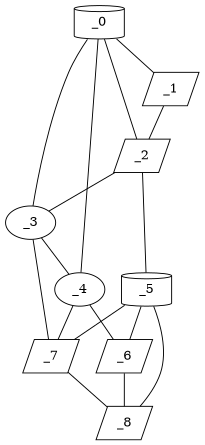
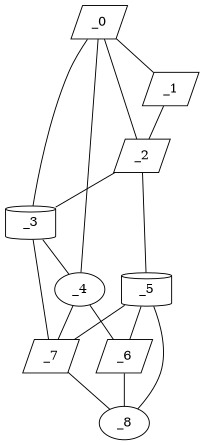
node "_0": shape cylinder -> parallelogram
node "_3": shape ellipse -> cylinder
node "_8": shape parallelogram -> ellipse
